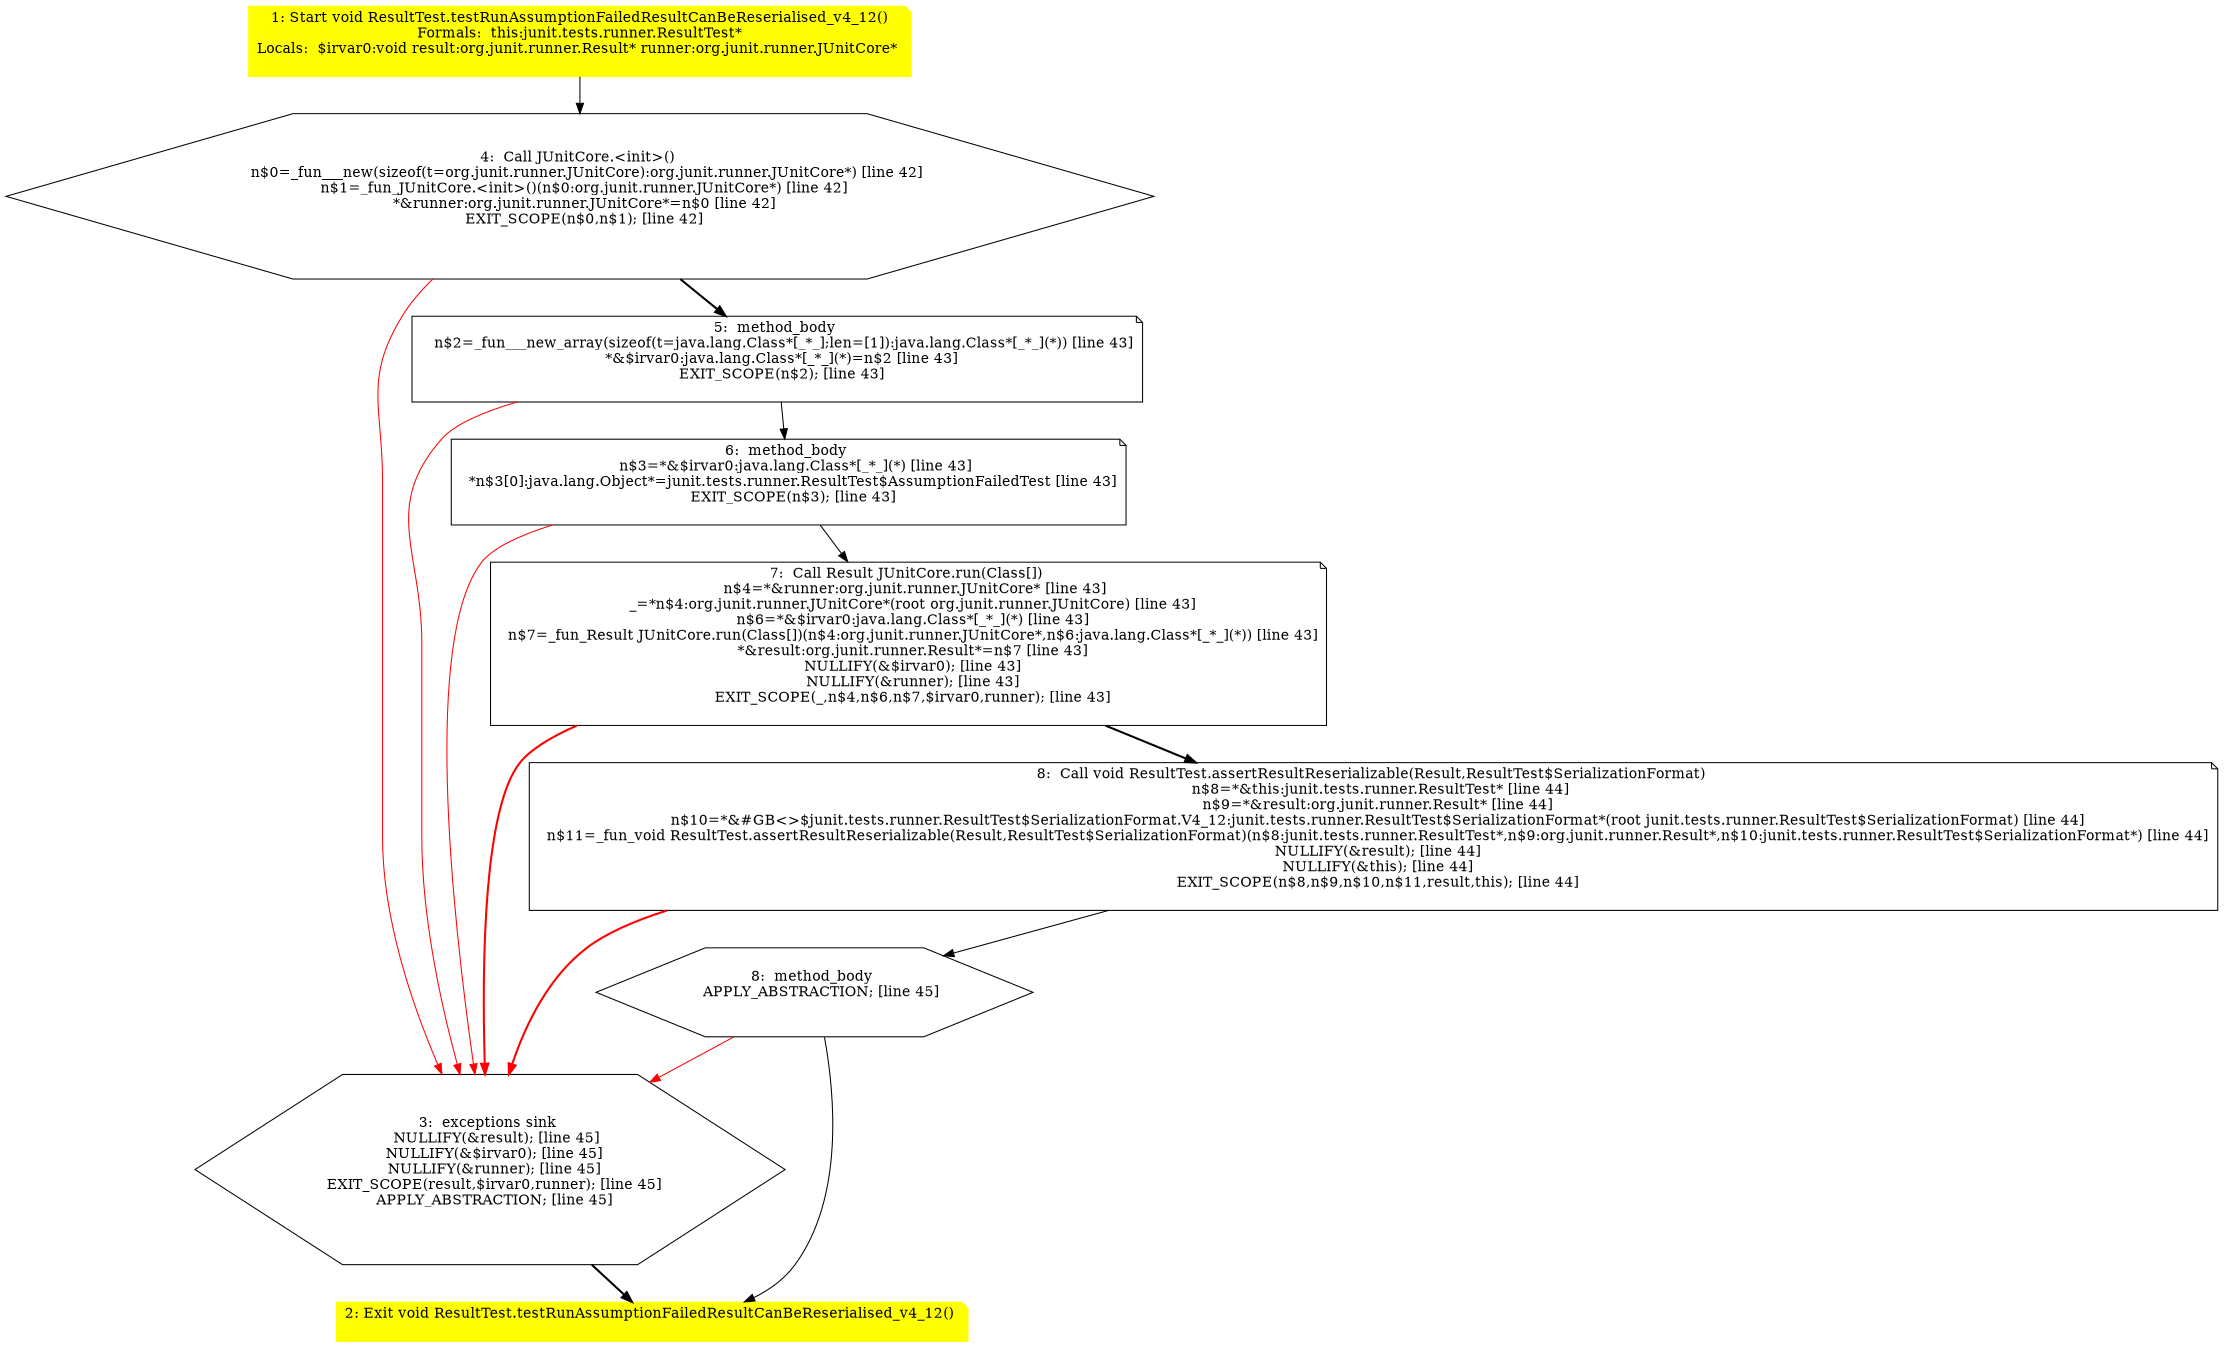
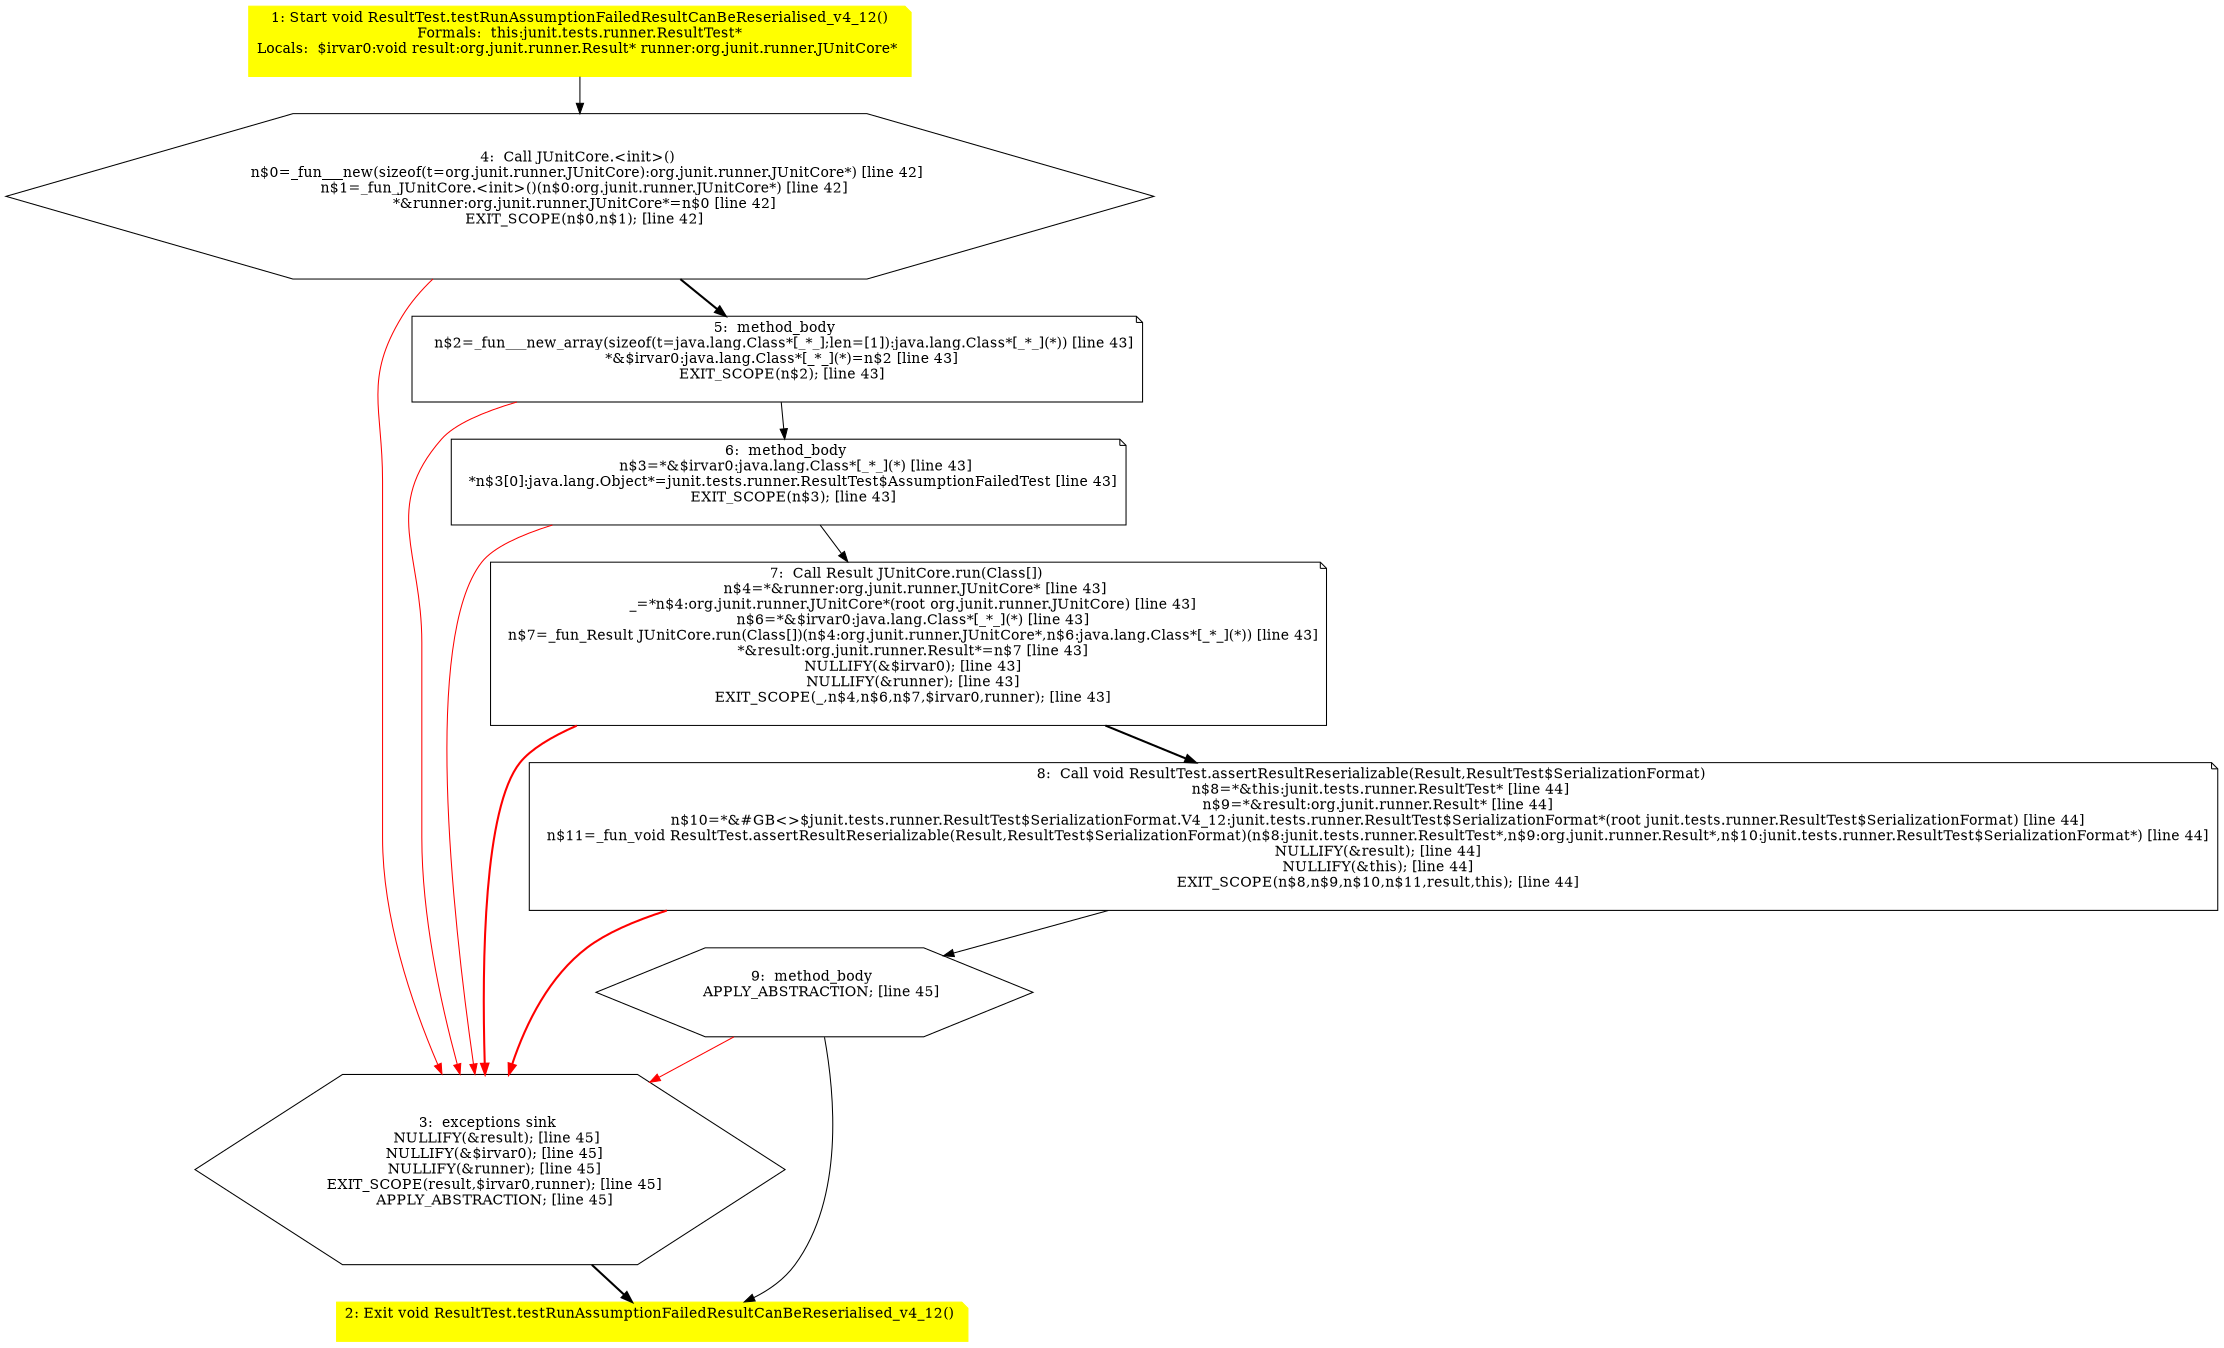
node "8:  method_body APPLY_ABSTRACTION; [line 45]": label "8:  method_body APPLY_ABSTRACTION; [line 45]" -> "9:  method_body APPLY_ABSTRACTION; [line 45]"
